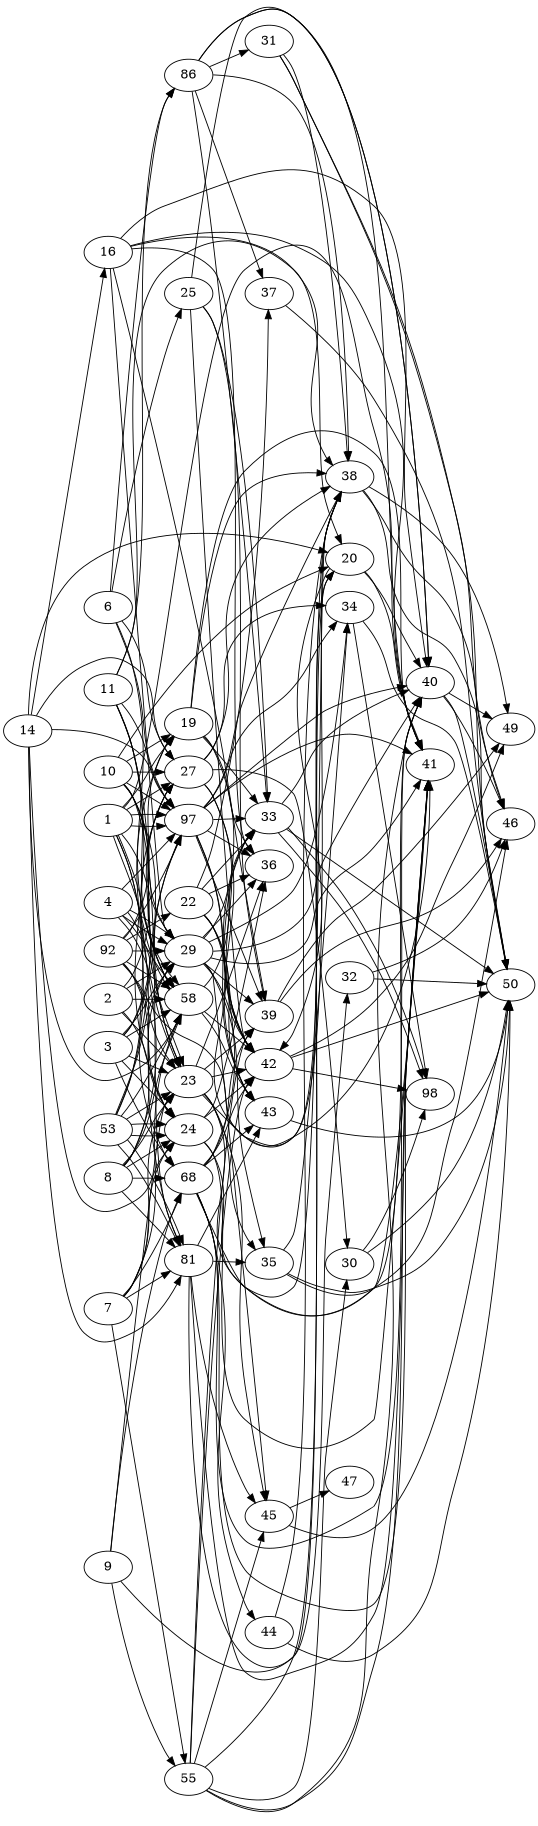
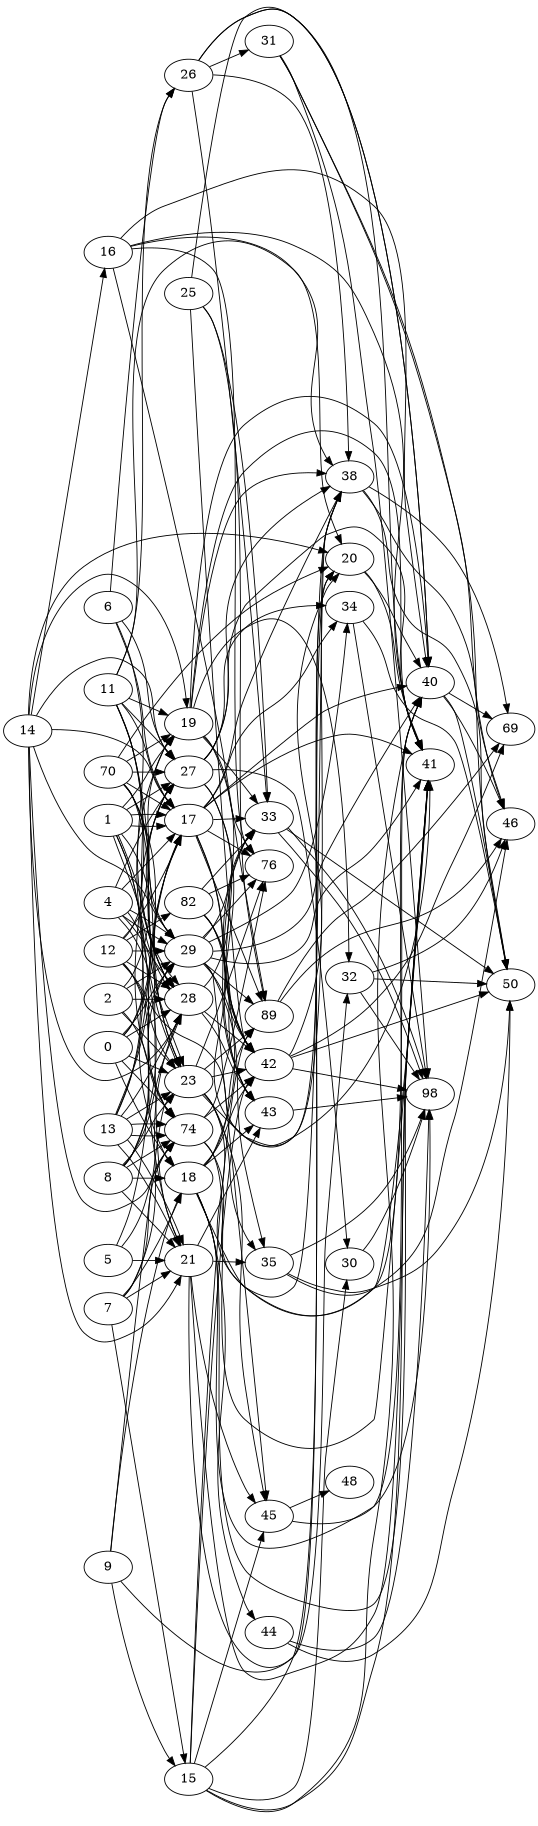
node "86": label "86" -> "26"
edge "31" -> "38": now "31" -> "98"
edge "1" -> "41": now "27" -> "41"
node "37": removed
edge "6" -> "25": removed
edge "14" -> "19": added
edge "16" -> "29": now "14" -> "29"
edge "11" -> "19": added
edge "33" -> "40": now "19" -> "40"
edge "20" -> "42": reversed
node "49": label "49" -> "69"
edge "11" -> "27": added
edge "19" -> "32": added
node "10": label "10" -> "70"
edge "35" -> "34": now "35" -> "98"
node "97": label "97" -> "17"
edge "4" -> "27": added
node "36": label "36" -> "76"
node "22": label "22" -> "82"
node "92": label "92" -> "12"
node "58": label "58" -> "28"
node "39": label "39" -> "89"
edge "44" -> "38": now "44" -> "98"
edge "32" -> "98": added
node "3": label "3" -> "0"
edge "43" -> "50": now "43" -> "98"
node "53": label "53" -> "13"
node "24": label "24" -> "74"
edge "30" -> "50": removed
node "68": label "68" -> "18"
edge "7" -> "23": removed
node "5": added
node "81": label "81" -> "21"
edge "45" -> "50": now "45" -> "98"
node "47": label "47" -> "48"
node "55": label "55" -> "15"
